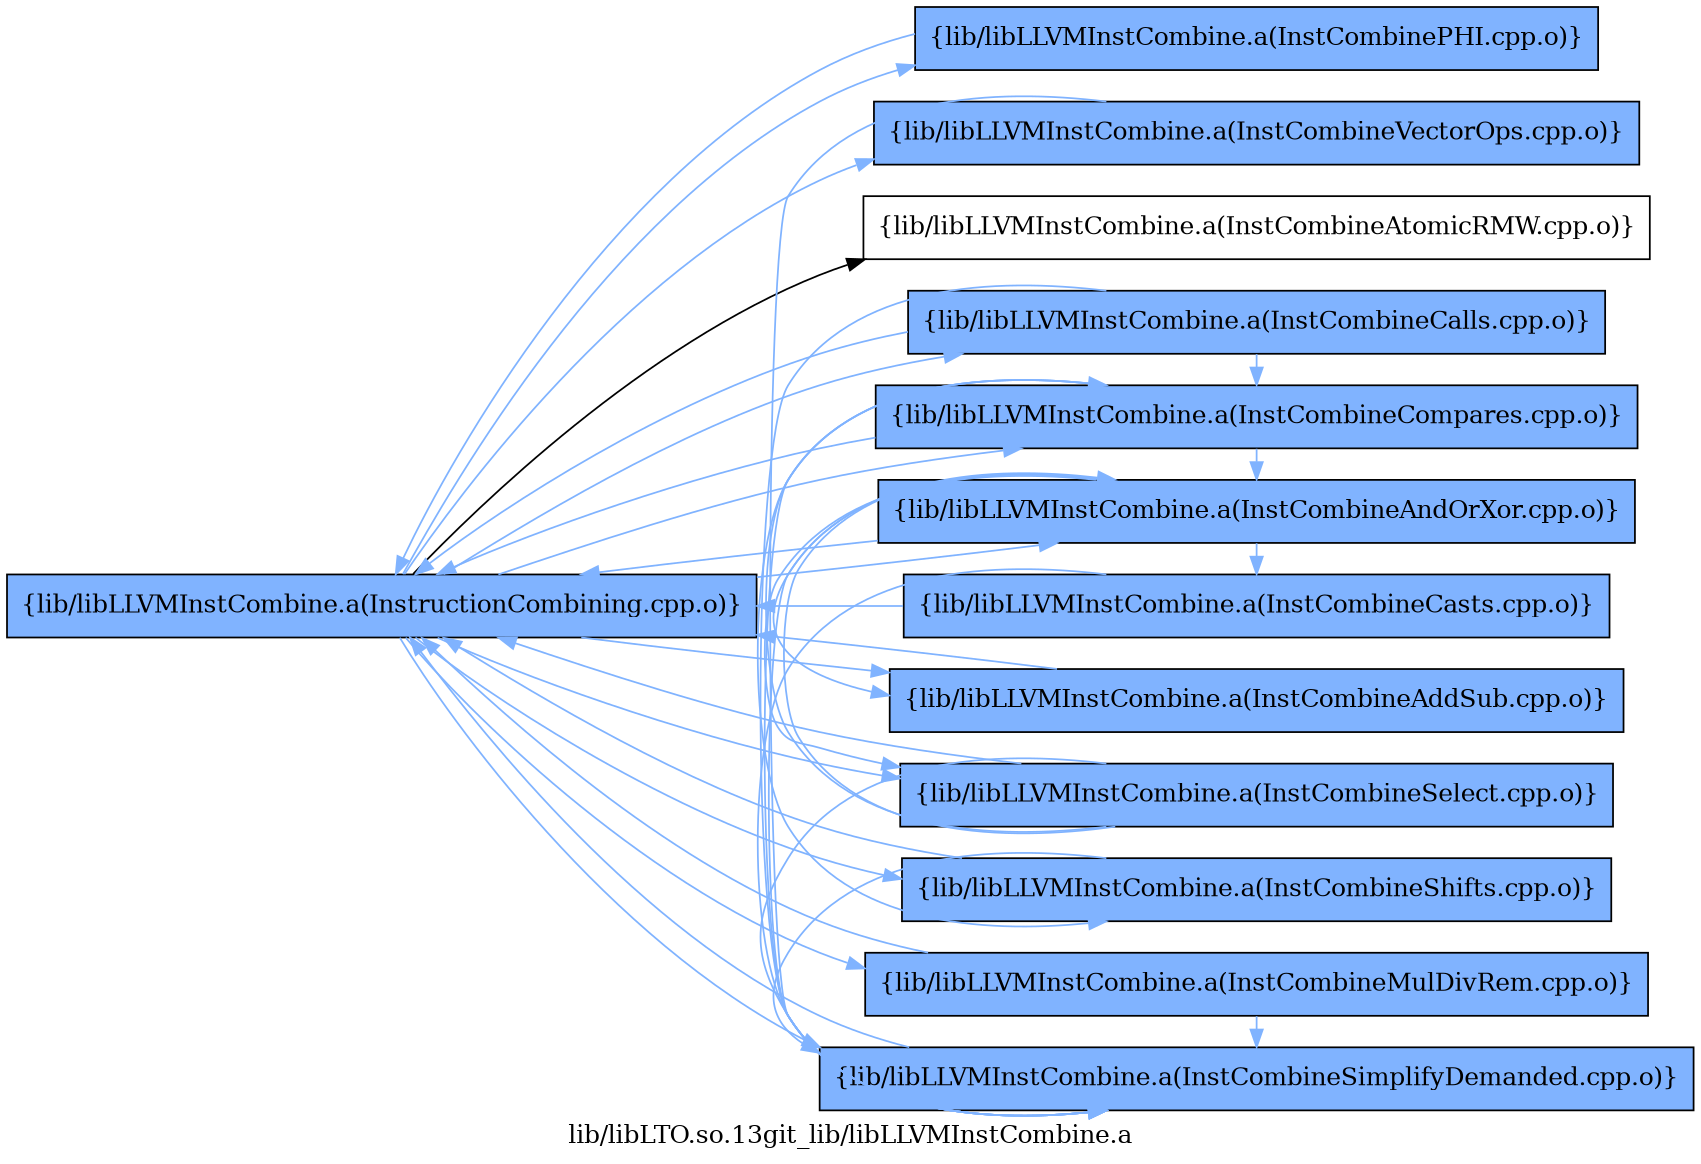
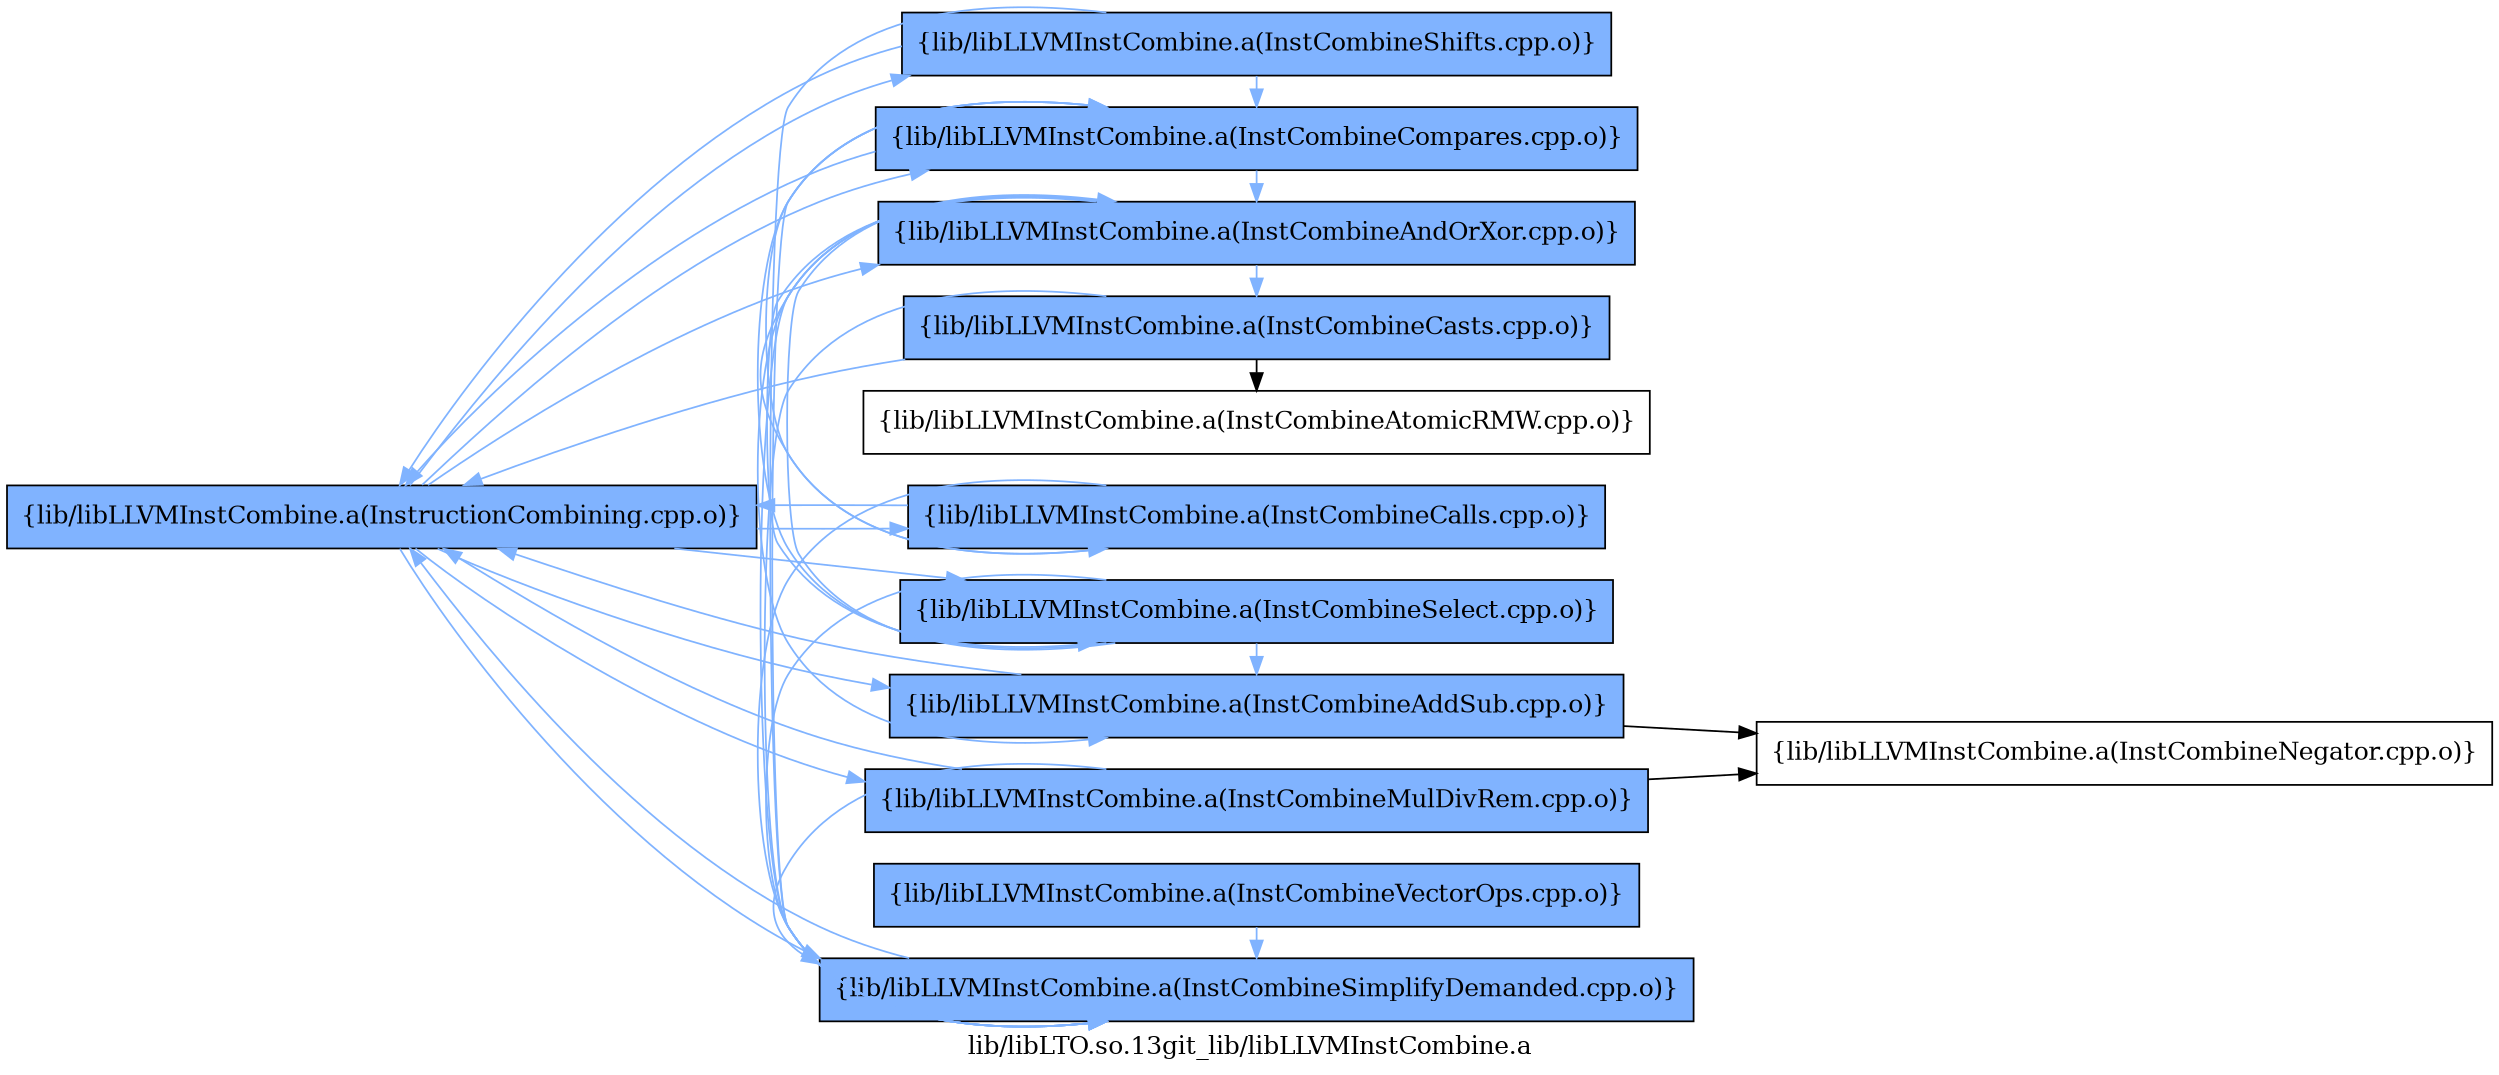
node "{lib/libLLVMInstCombine.a(InstCombinePHI.cpp.o)}": removed
edge "{lib/libLLVMInstCombine.a(InstructionCombining.cpp.o)}" -> "{lib/libLLVMInstCombine.a(InstCombineVectorOps.cpp.o)}": removed
edge "{lib/libLLVMInstCombine.a(InstructionCombining.cpp.o)}" -> "{lib/libLLVMInstCombine.a(InstCombineAtomicRMW.cpp.o)}": now "{lib/libLLVMInstCombine.a(InstCombineCasts.cpp.o)}" -> "{lib/libLLVMInstCombine.a(InstCombineAtomicRMW.cpp.o)}"
edge "{lib/libLLVMInstCombine.a(InstCombineAndOrXor.cpp.o)}" -> "{lib/libLLVMInstCombine.a(InstructionCombining.cpp.o)}": now "{lib/libLLVMInstCombine.a(InstCombineAndOrXor.cpp.o)}" -> "{lib/libLLVMInstCombine.a(InstCombineCalls.cpp.o)}"
edge "{lib/libLLVMInstCombine.a(InstCombineSelect.cpp.o)}" -> "{lib/libLLVMInstCombine.a(InstructionCombining.cpp.o)}": now "{lib/libLLVMInstCombine.a(InstCombineSelect.cpp.o)}" -> "{lib/libLLVMInstCombine.a(InstCombineAddSub.cpp.o)}"
node "{lib/libLLVMInstCombine.a(InstCombineNegator.cpp.o)}": added
edge "{lib/libLLVMInstCombine.a(InstCombineCompares.cpp.o)}" -> "{lib/libLLVMInstCombine.a(InstCombineShifts.cpp.o)}": reversed
